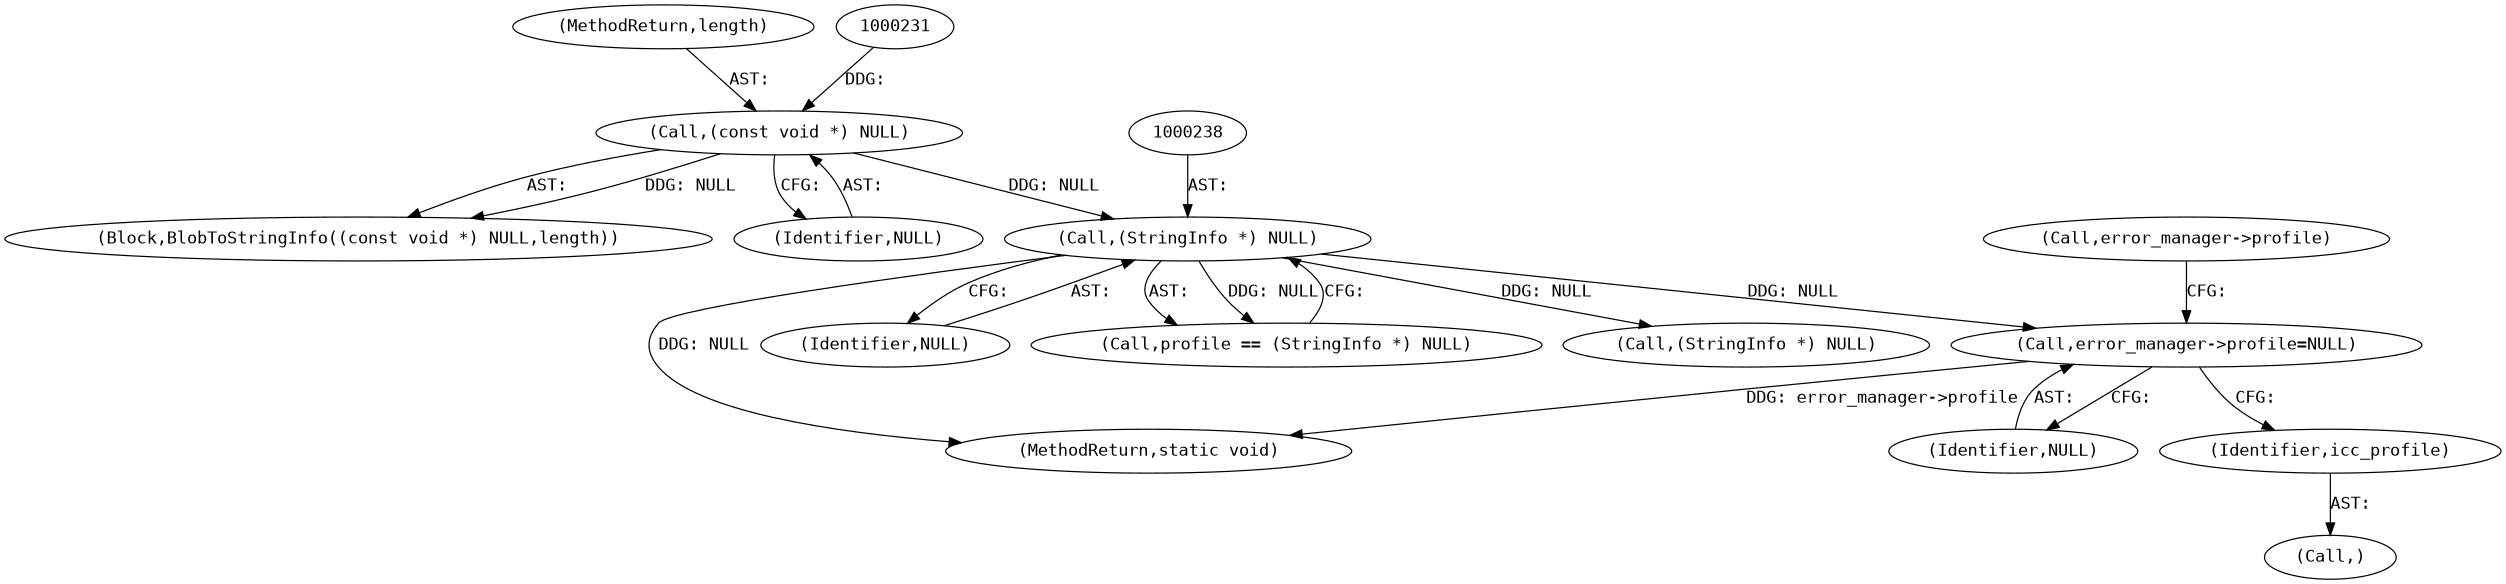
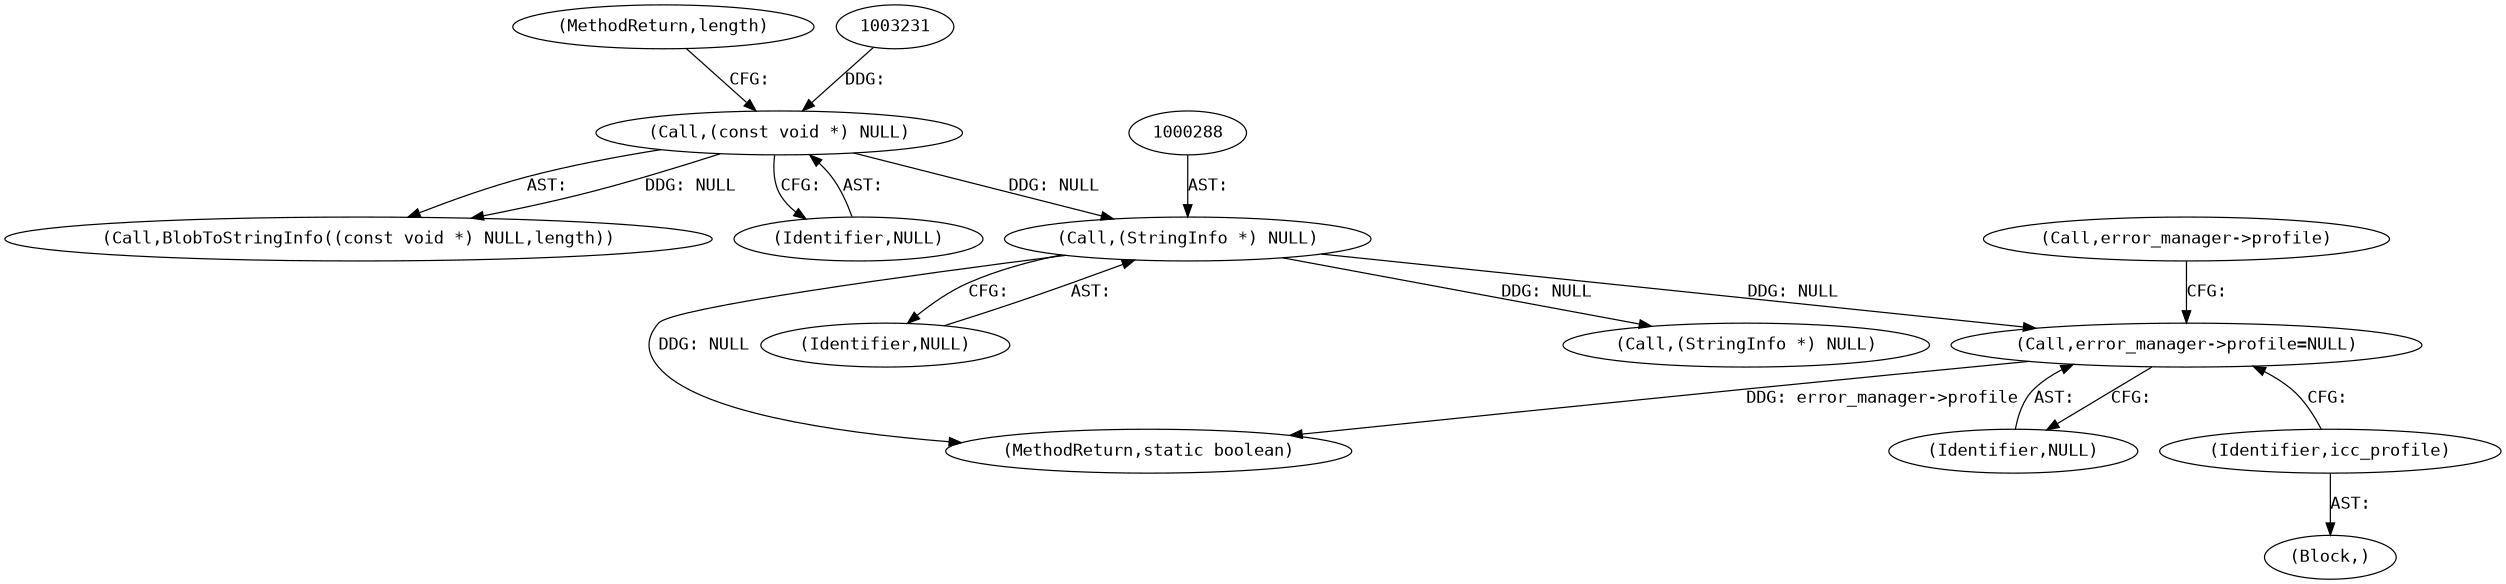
node "1000231": label "1000231" -> "1003231"
edge "(MethodReturn,length)" -> "(Call,(const void *) NULL)": label "AST: " -> "CFG: "
node "1000238": label "1000238" -> "1000288"
node "(Block,BlobToStringInfo((const void *) NULL,length))": label "(Block,BlobToStringInfo((const void *) NULL,length))" -> "(Call,BlobToStringInfo((const void *) NULL,length))"
node "(Call,profile == (StringInfo *) NULL)": removed
edge "(Call,error_manager->profile=NULL)" -> "(Identifier,icc_profile)": reversed
node "(MethodReturn,static void)": label "(MethodReturn,static void)" -> "(MethodReturn,static boolean)"
node "(Call,)": label "(Call,)" -> "(Block,)"
